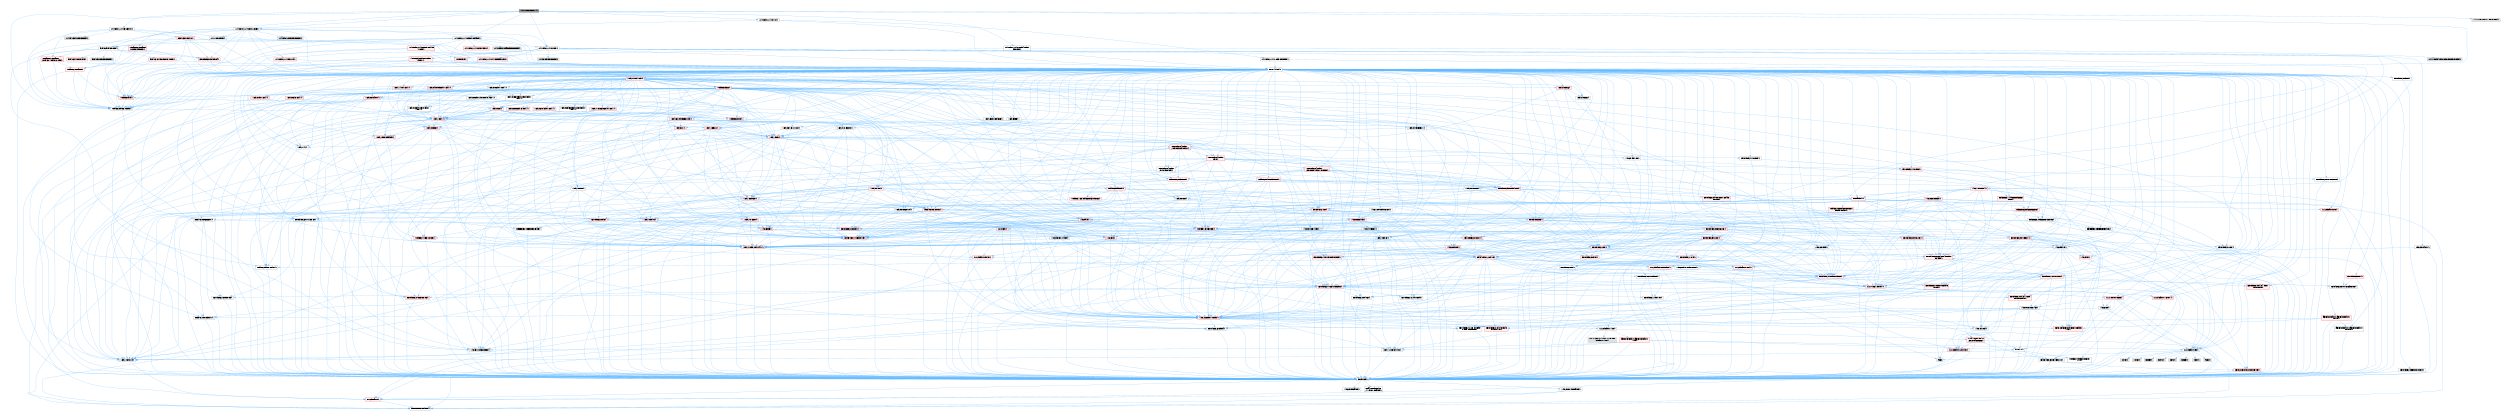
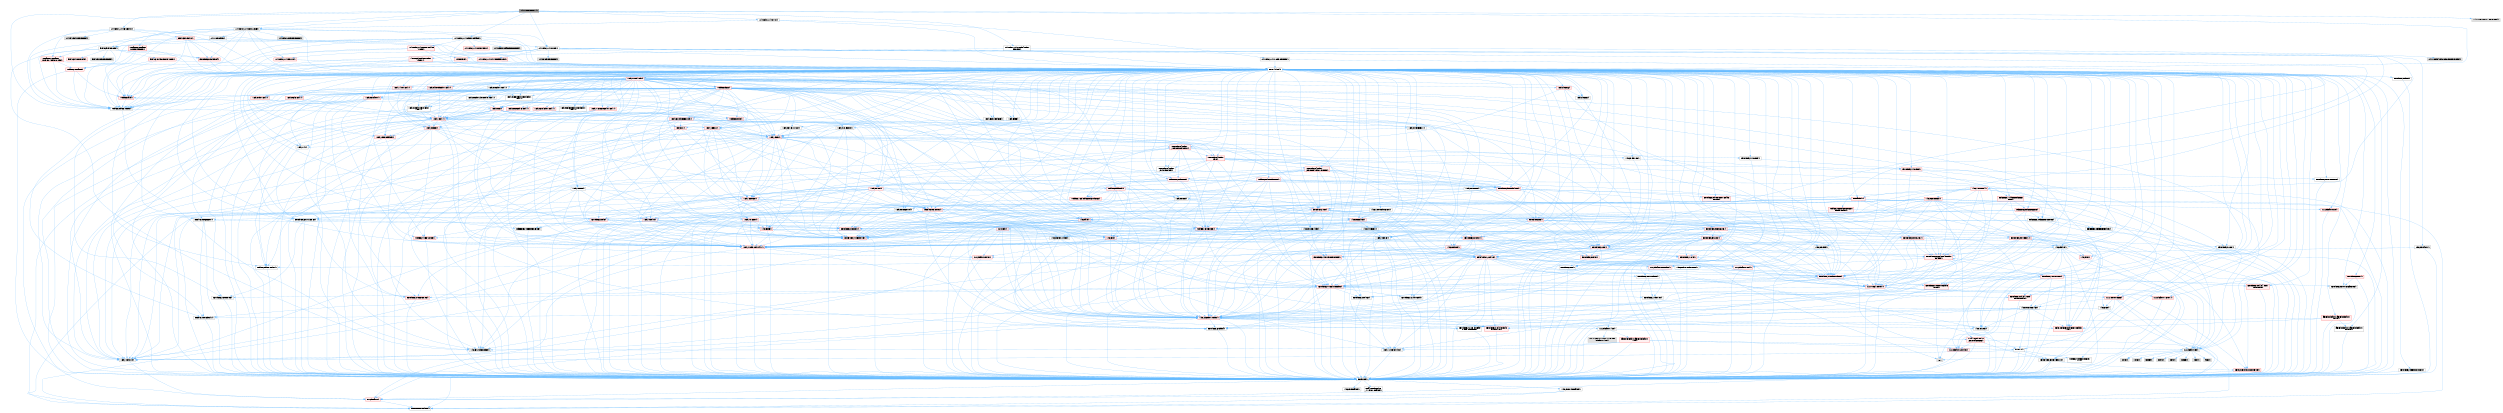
edge "Internationalization /TextLocalizationManager.h" -> "Containers/ContainerAllocation Policies.h": now "Internationalization /TextLocalizationManager.h" -> "UObject/WeakObjectPtrTemplates.h"
node "float": label "float" -> "new"
